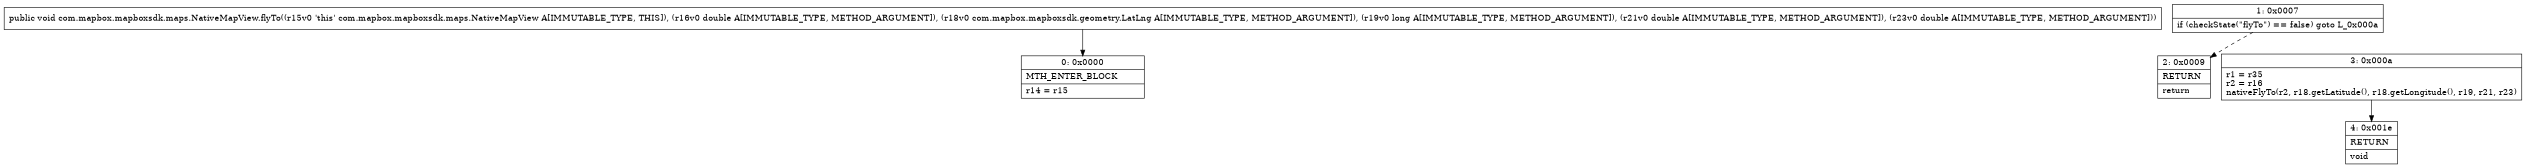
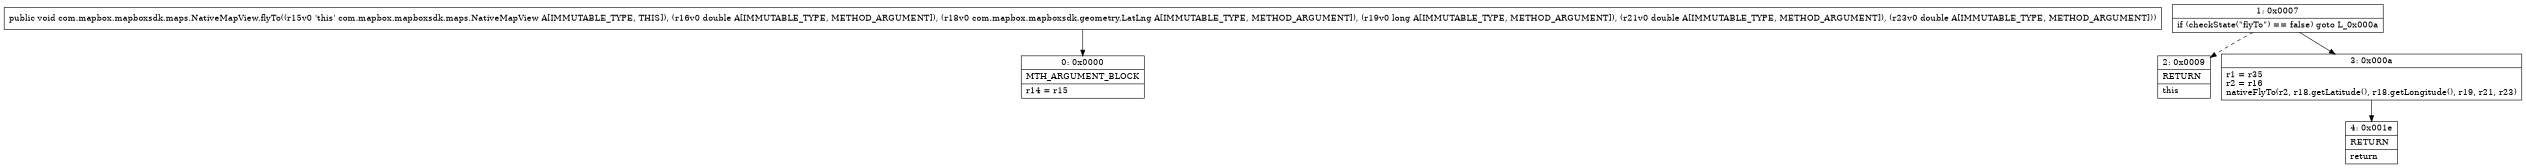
edge "1: 0x0007" -> "3: 0x000a": added
node "0: 0x0000": text "MTH_ENTER_BLOCK" -> "MTH_ARGUMENT_BLOCK"
node "2: 0x0009": text "return" -> "this"
node "4: 0x001e": text "void" -> "return"
